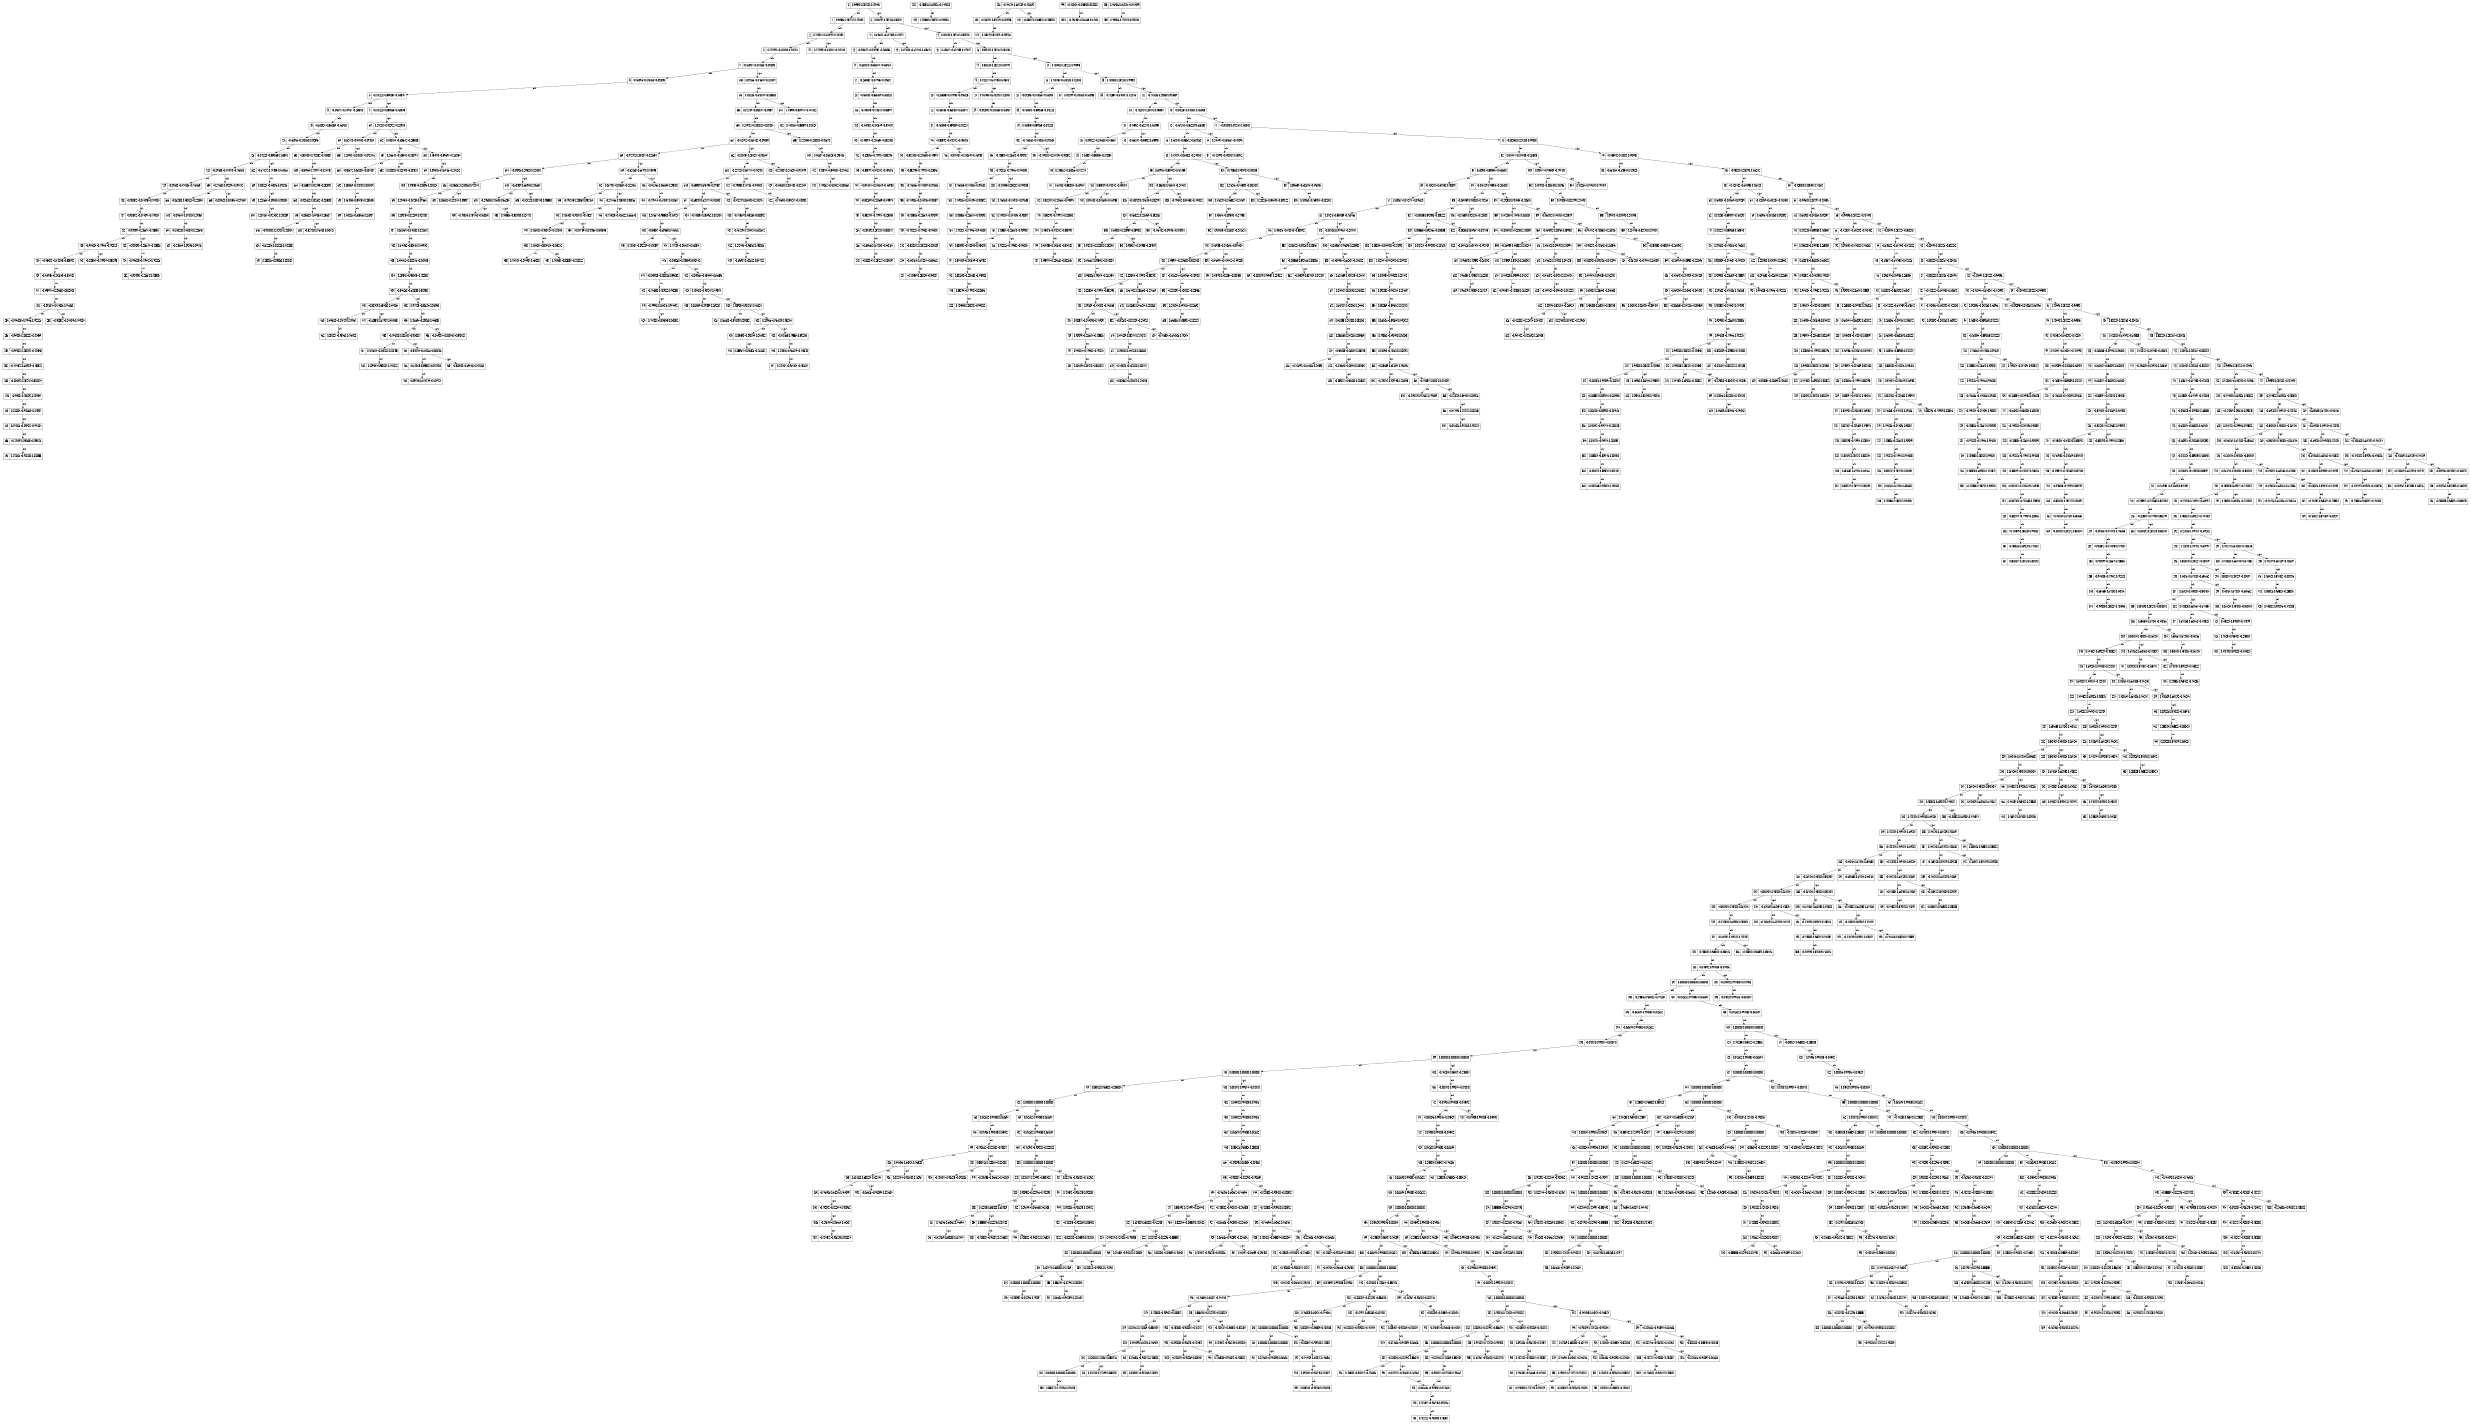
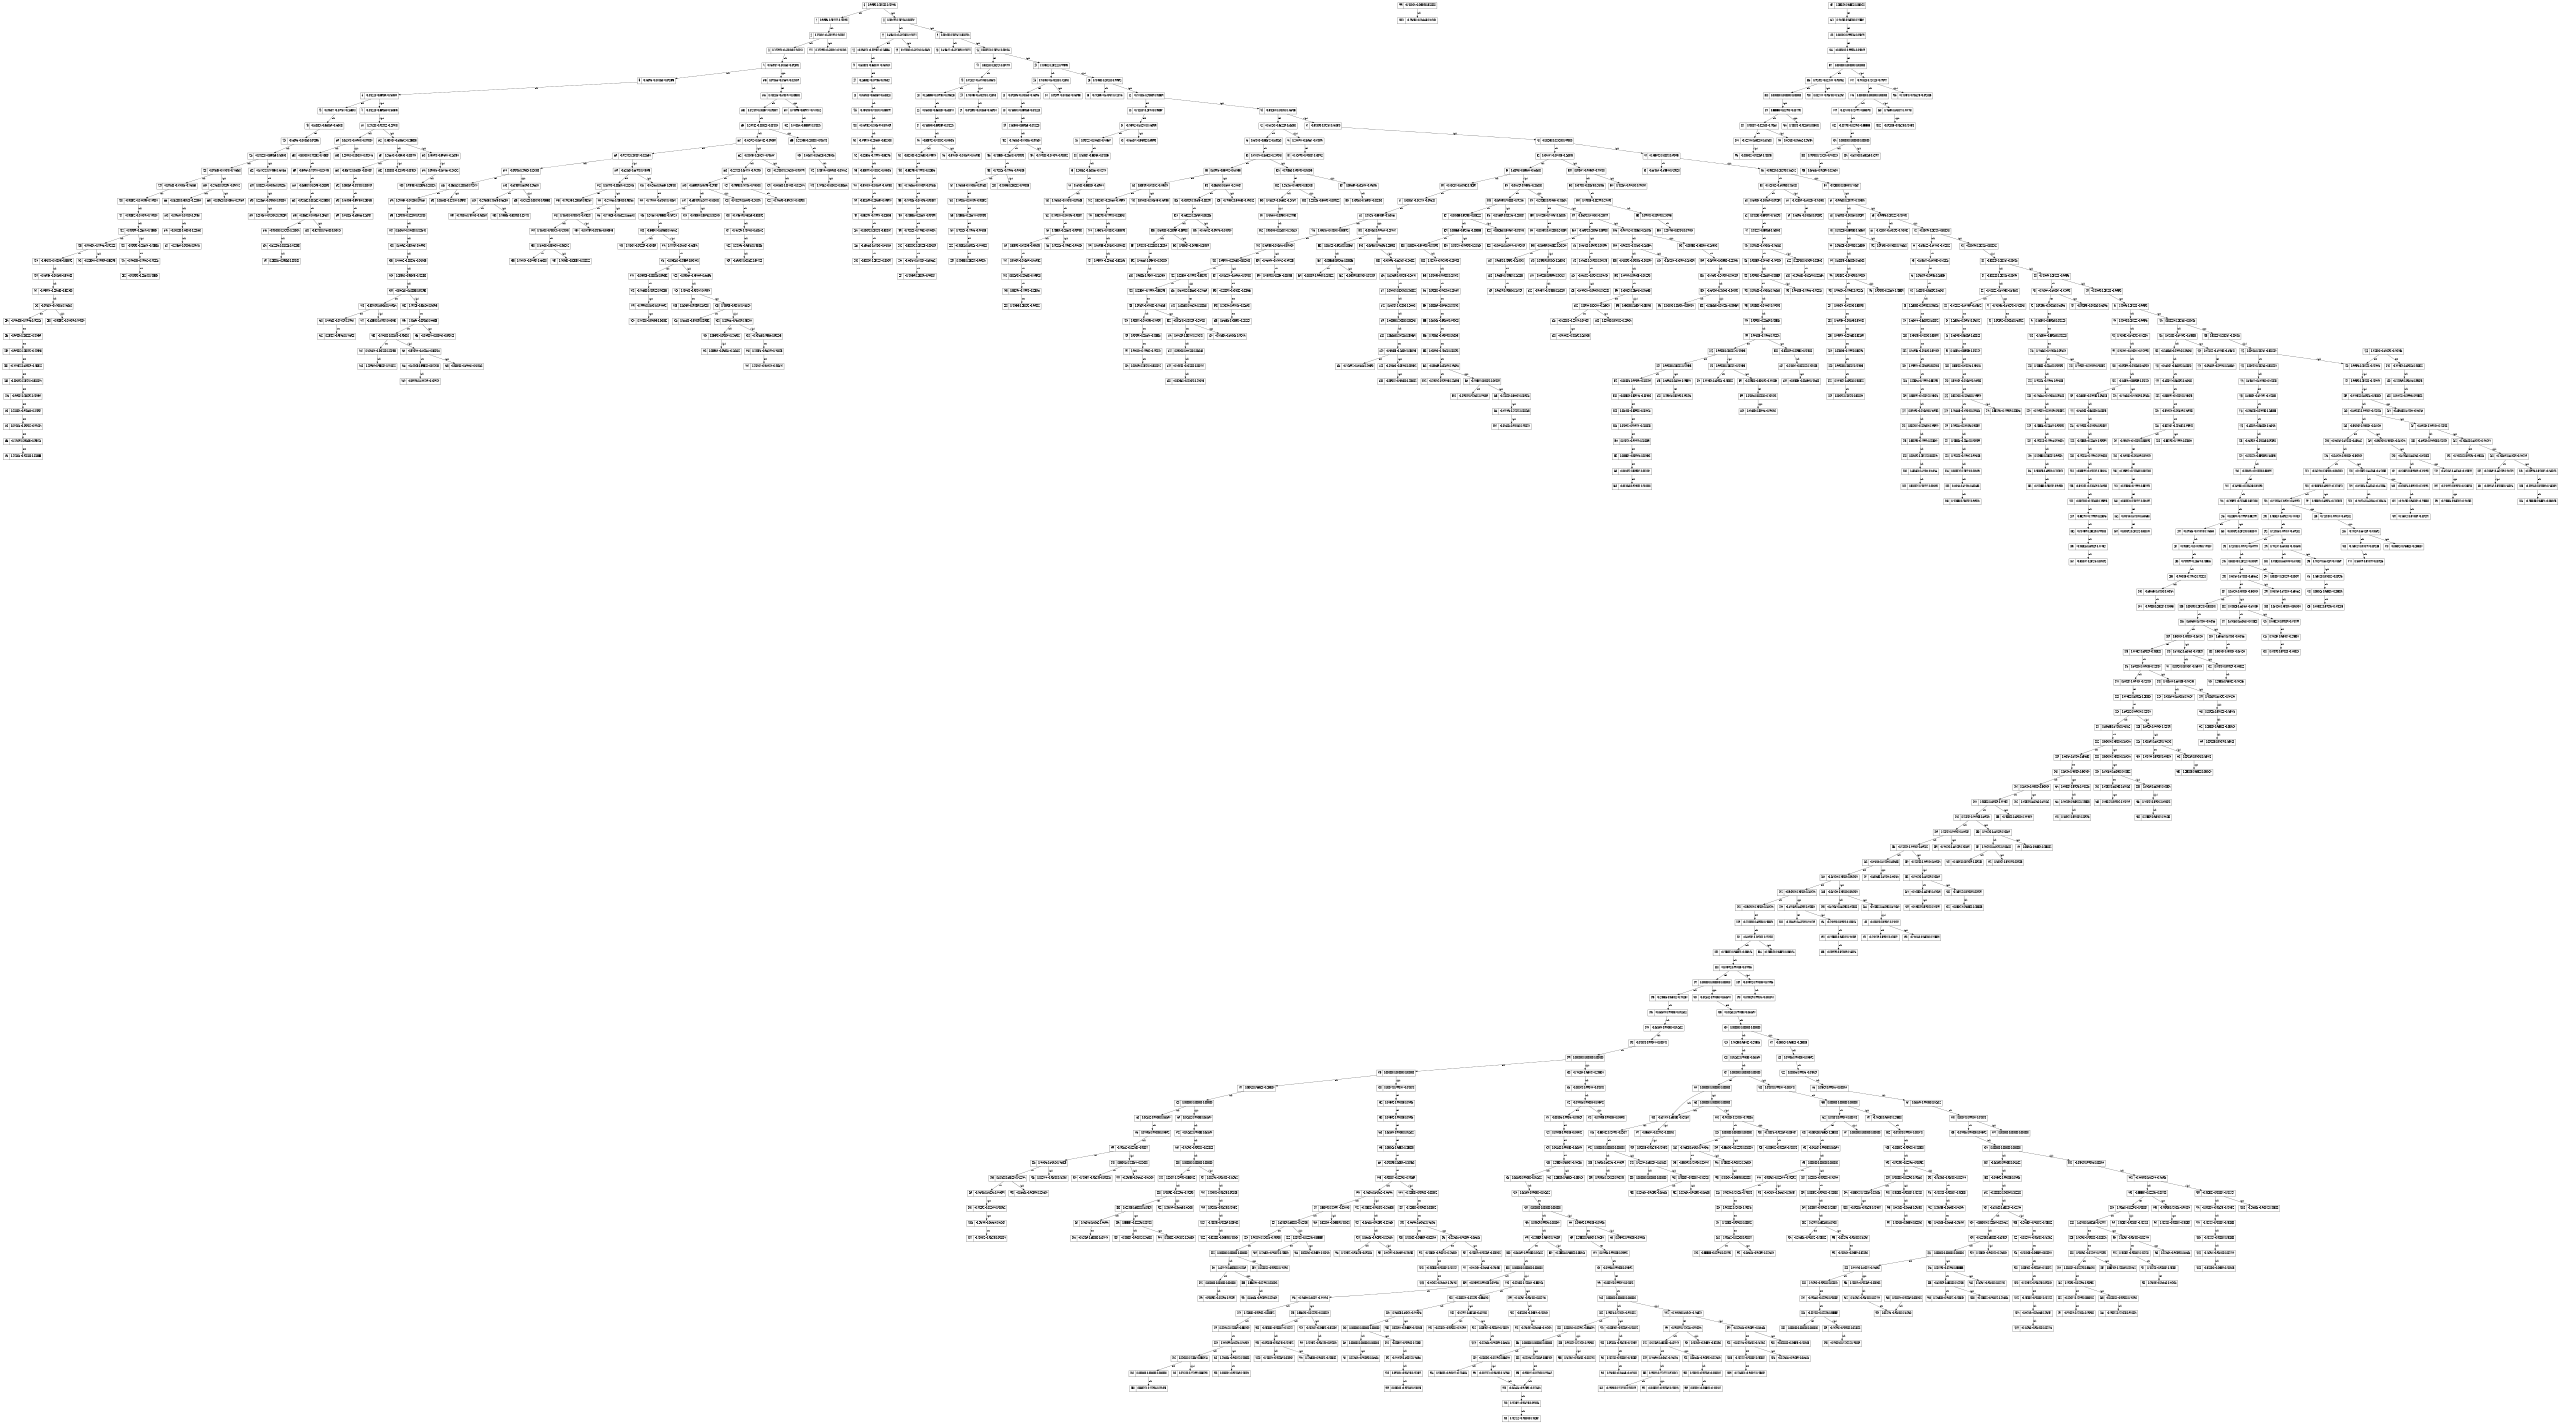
edge "47" -> "160": added, label "left"
edge "687" -> "759": label "right" -> "left"
edge "167" -> "169": now "167" -> "282"
edge "120" -> "123": reversed
edge "320" -> "639": now "631" -> "639"
node "285": added
edge "296" -> "297": label "right" -> "left"
node "323": text "0.777523 0.609826 0.153524" -> "0.777523 0.609826 0.253524"
edge "481" -> "359": now "349" -> "359"
edge "447" -> "451": now "447" -> "780"
edge "792" -> "805": added, label "left"
edge "487" -> "479": now "470" -> "479"
edge "779" -> "1002": now "860" -> "1002"
edge "861" -> "876": label "right" -> "left"
edge "856" -> "887": label "right" -> "left"
